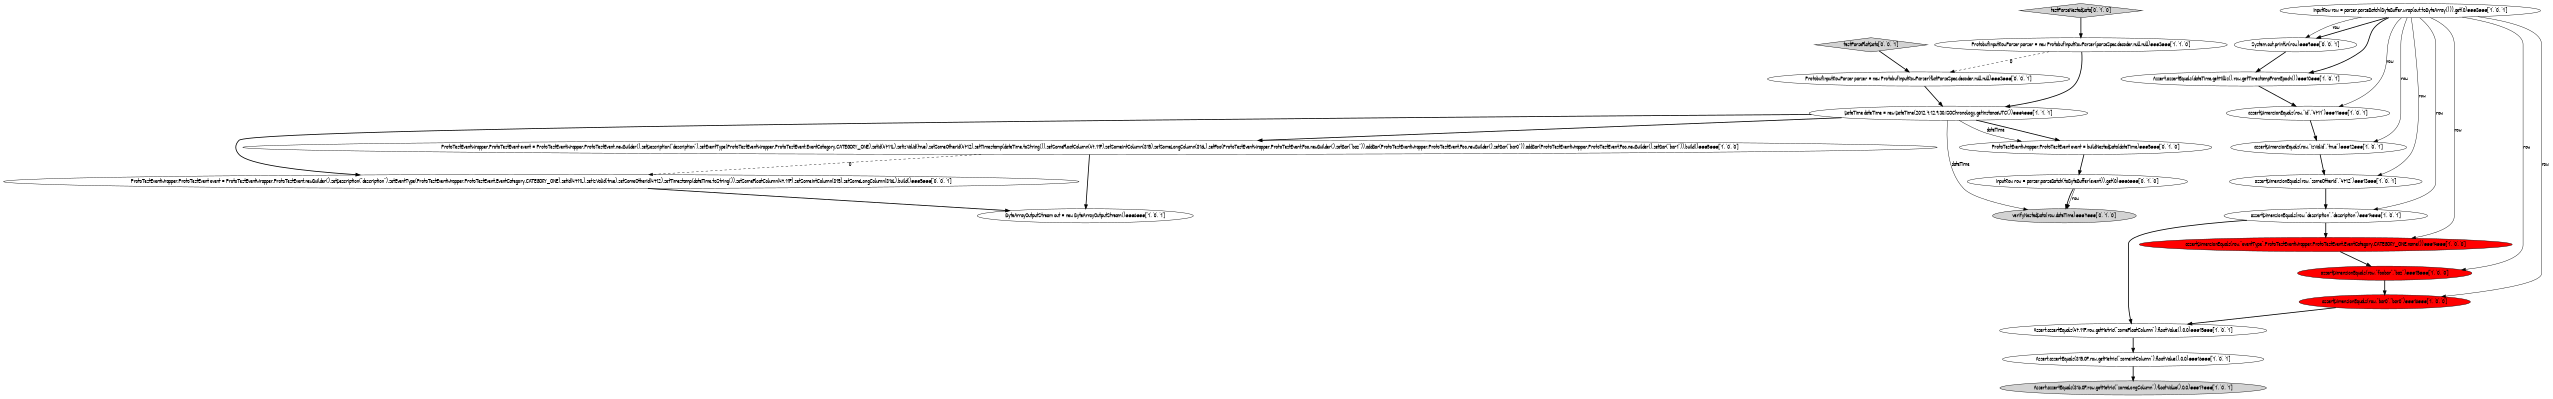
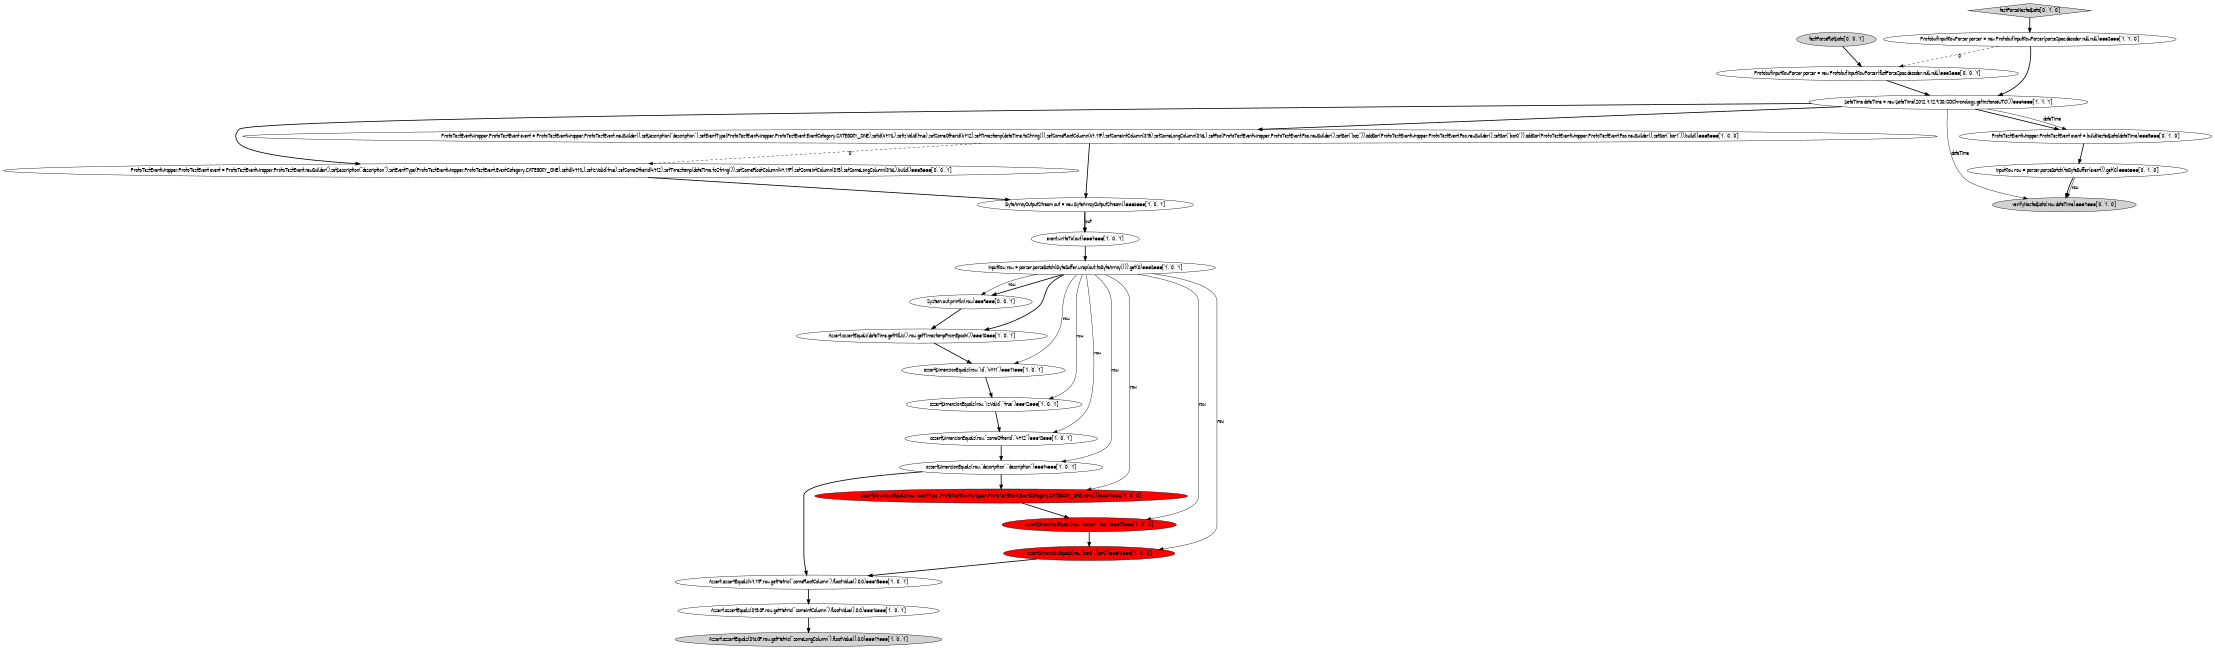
node "testParseFlatData['0', '0', '1']": shape diamond -> ellipse
node "event.writeTo(out)@@@7@@@['1', '0', '1']": added
